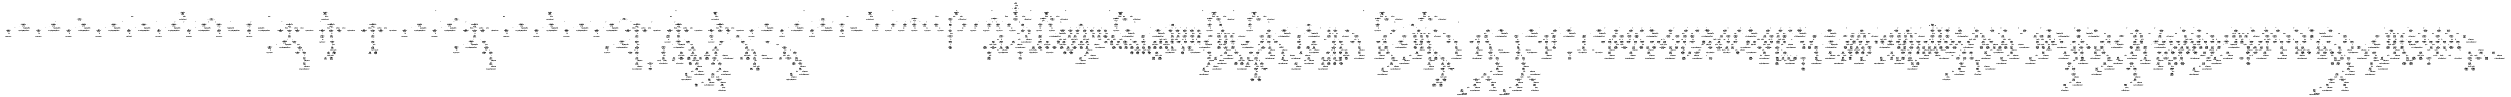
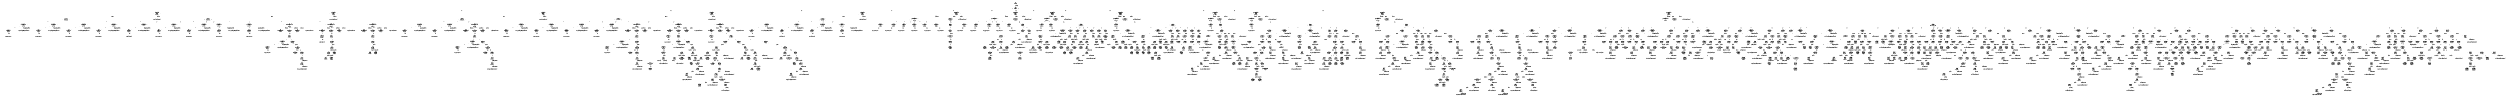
edge "1233:1238 SgAddOp 2 0x109175ee0" -- "0x1085e9088__originalExpressionTree__null": now "1233:1238 SgAddOp 2 0x109175ee0" -- "1234:1235 SgIntVal value = 100 1 0x1085e9088"
